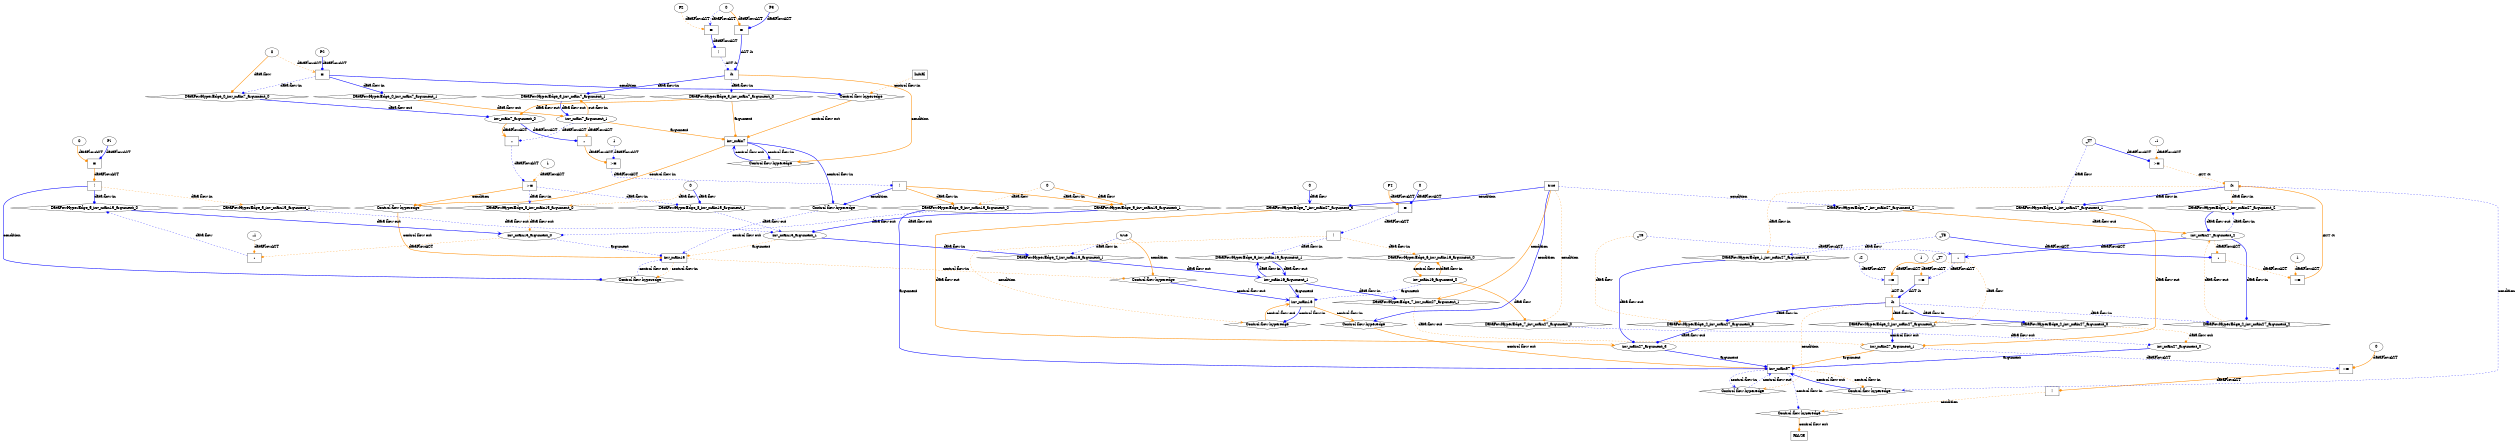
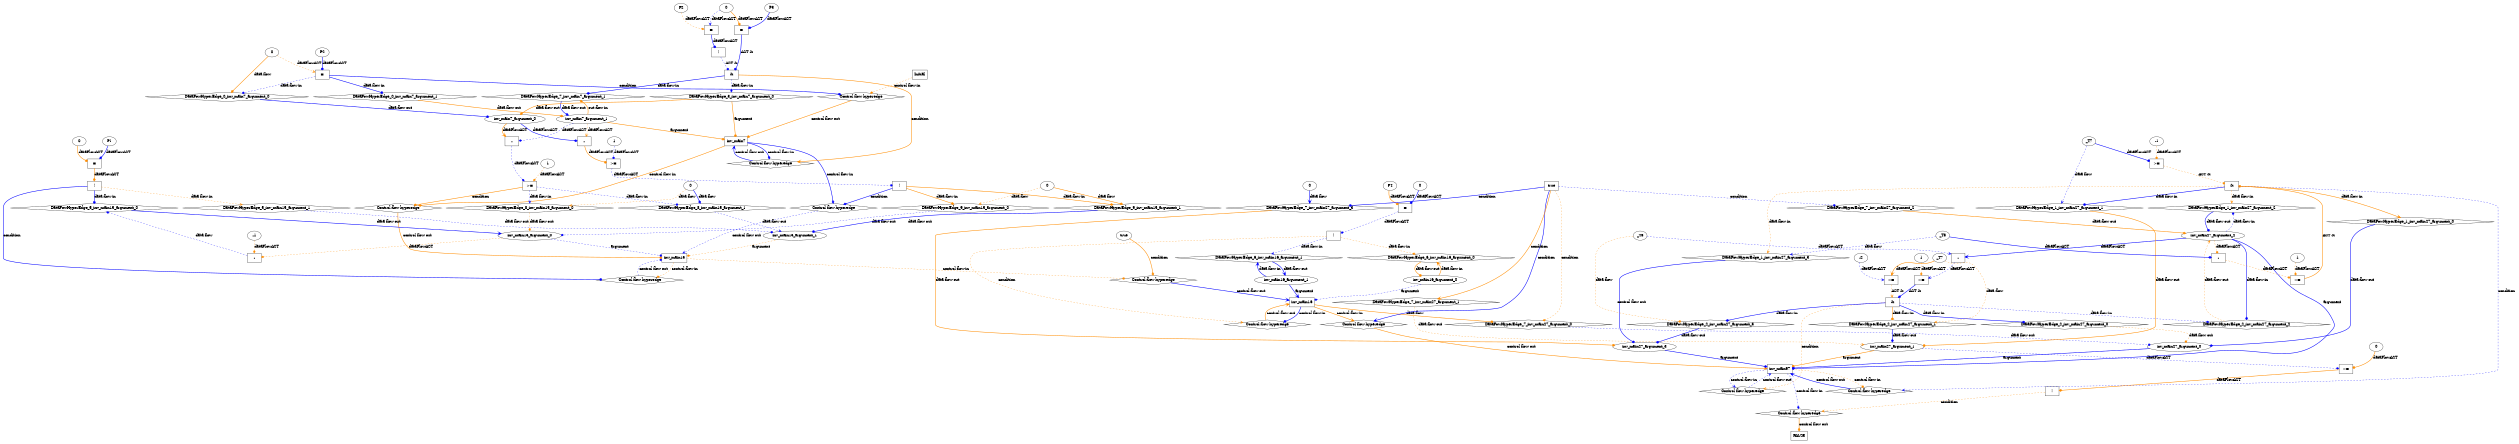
node "DataFowHyperEdge_3_inv_main7_argument_1": label "DataFowHyperEdge_3_inv_main7_argument_1" -> "DataFowHyperEdge_7_inv_main7_argument_1"
node "DataFowHyperEdge_1_inv_main27_argument_0": added
node "DataFowHyperEdge_4_inv_main16_argument_1": removed
edge "DataFowHyperEdge_6_inv_main16_argument_0" -> "inv_main16_argument_0": label "control flow out" -> "data flow out"
edge "inv_main16_argument_0" -> "DataFowHyperEdge_6_inv_main16_argument_0": arrowhead diamond -> vee
edge "inv_main16_argument_1" -> "DataFowHyperEdge_7_inv_main27_argument_1": removed, label "data flow in"
edge "inv_main16_argument_0" -> "DataFowHyperEdge_7_inv_main27_argument_0": now "inv_main16" -> "DataFowHyperEdge_7_inv_main27_argument_0"
edge "DataFowHyperEdge_1_inv_main27_argument_3" -> "inv_main27_argument_3": label "data flow out" -> "control flow out"
edge "DataFowHyperEdge_7_inv_main27_argument_3" -> "inv_main27_argument_3": arrowhead vee -> dot
edge "DataFowHyperEdge_2_inv_main27_argument_1" -> "inv_main27_argument_1": label "control flow out" -> "data flow out"
edge "DataFowHyperEdge_9_inv_main15_argument_0" -> "inv_main97": now "inv_main27_argument_2" -> "inv_main97"
